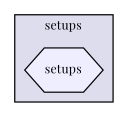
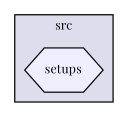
cluster "setups": label "setups" -> "src"
